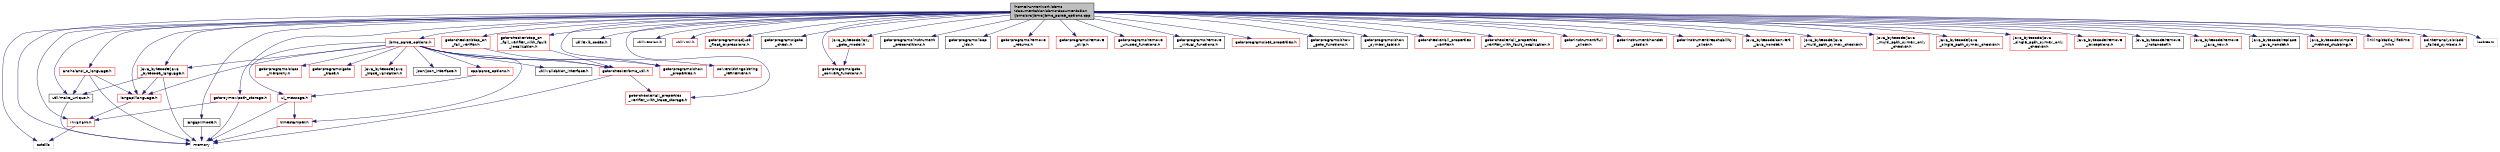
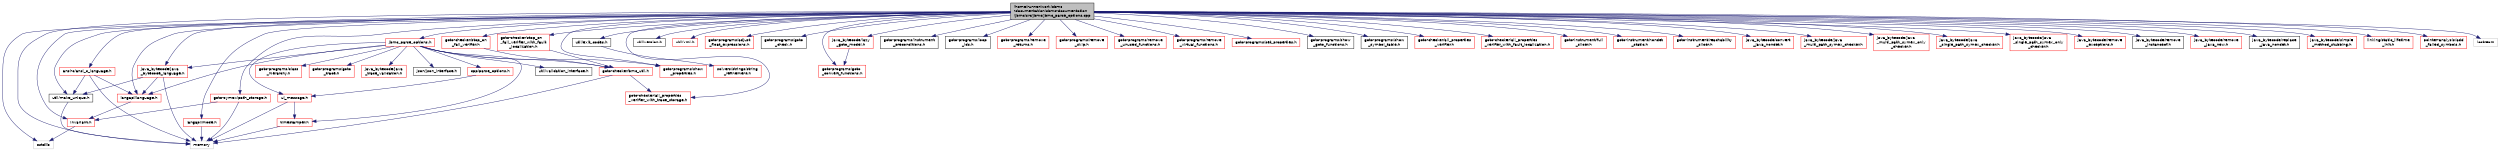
node "goto-programs/remove _virtual_functions.h": color black -> red
edge "jbmc_parse_options.h" -> "solvers/strings/string _refinement.h": now "util/exit_codes.h" -> "solvers/strings/string _refinement.h"
node "langapi/mode.h": color black -> red
